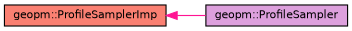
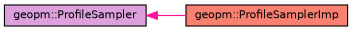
edge "geopm::ProfileSampler" -> "geopm::ProfileSamplerImp": reversed
